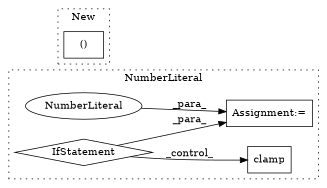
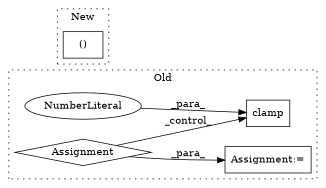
cluster "NumberLiteral": label "NumberLiteral" -> "Old"
edge "NumberLiteral" -> "Assignment:=": now "NumberLiteral" -> "clamp"
node "IfStatement": label "IfStatement" -> "Assignment"
